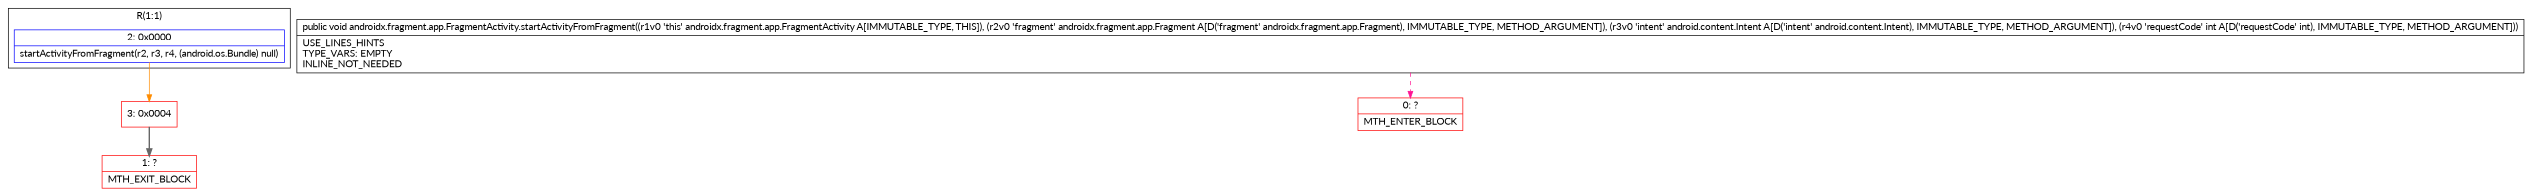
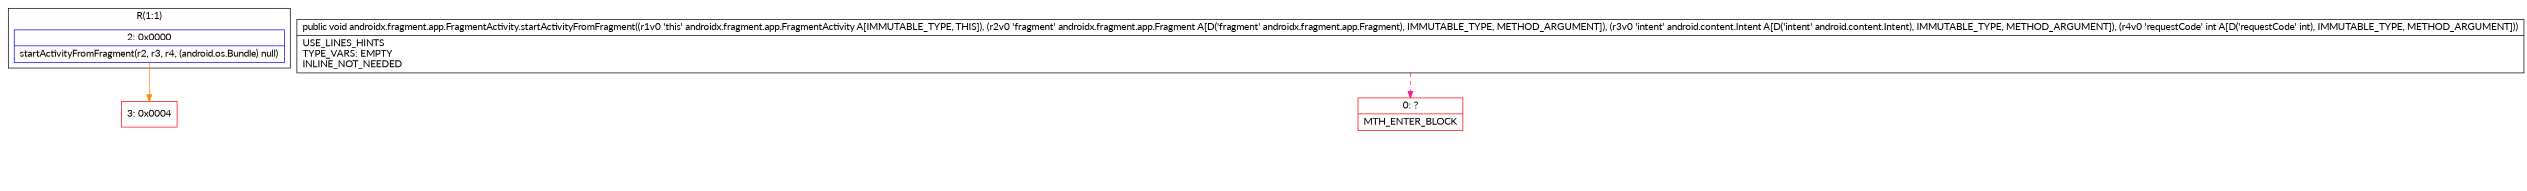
node "1: ?": removed
